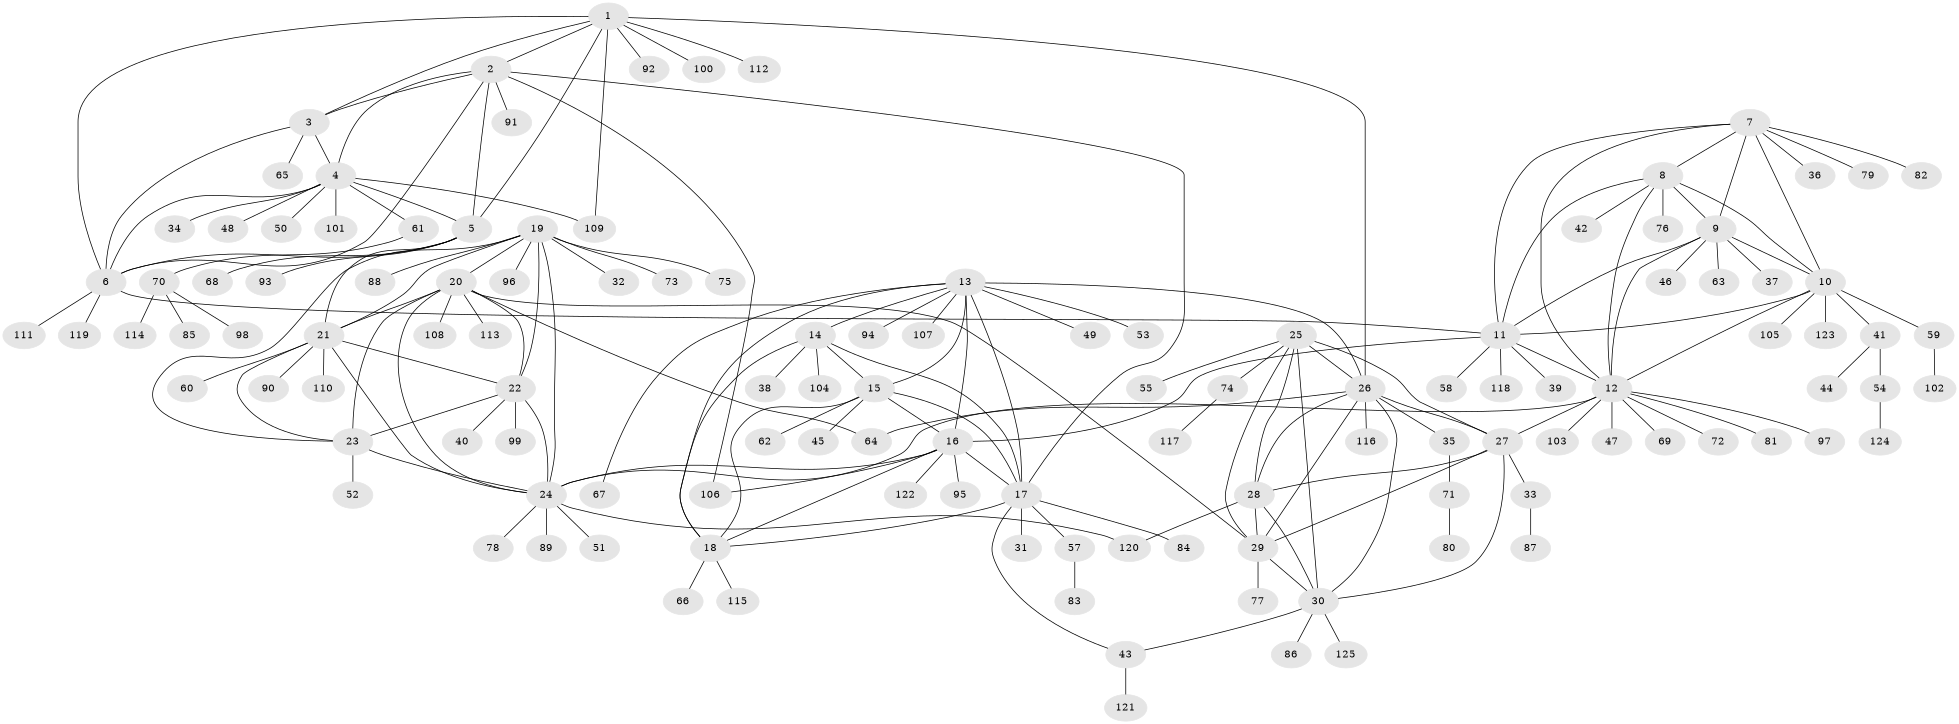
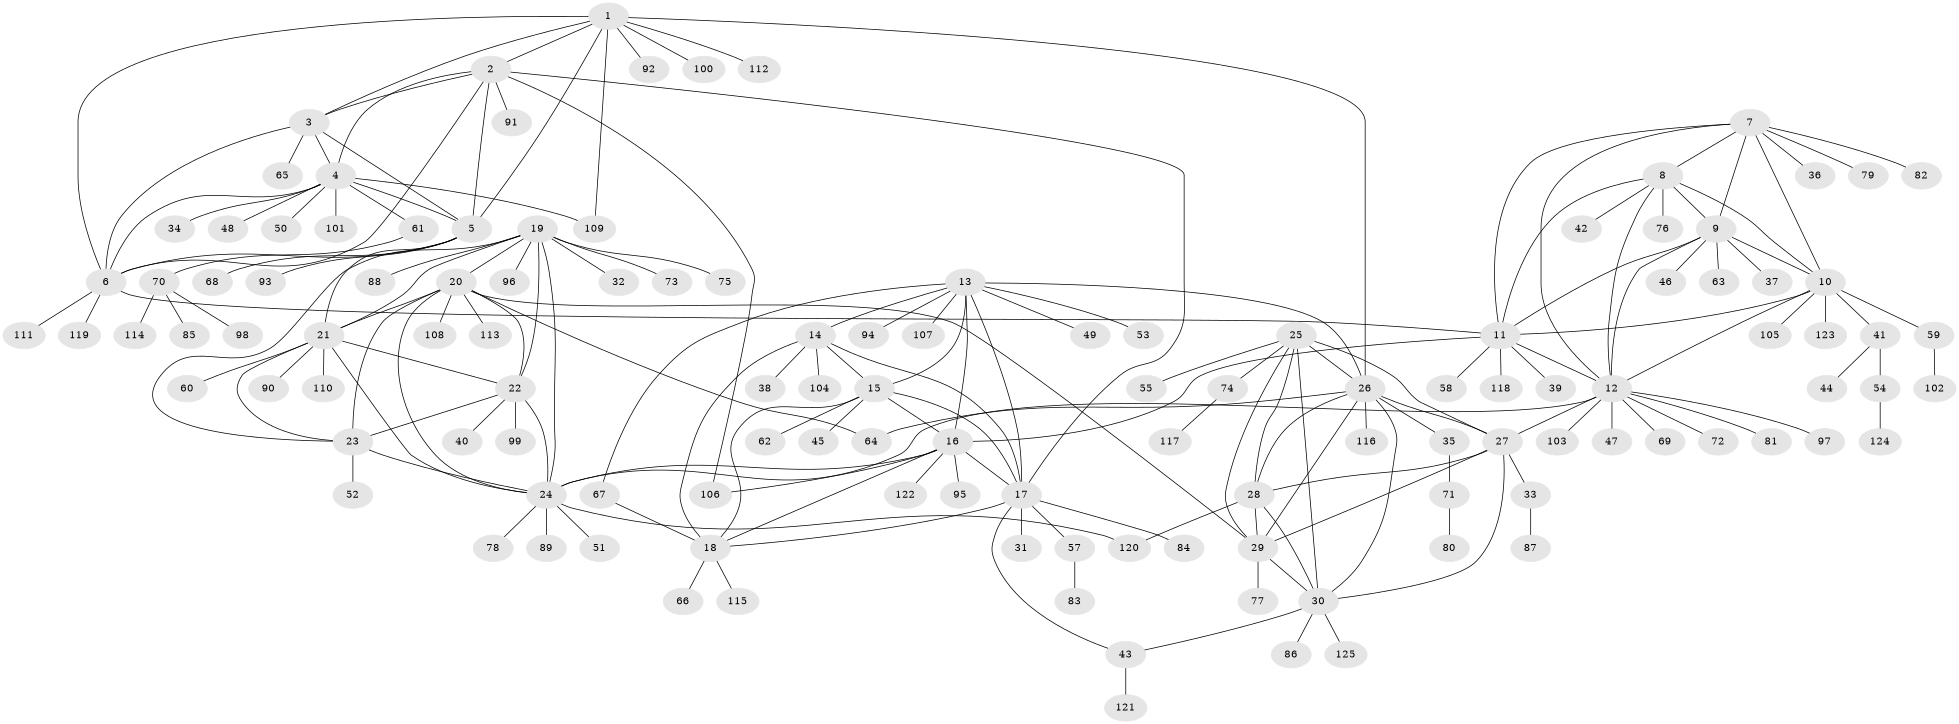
edge "3" -- "5": added
edge "13" -- "18": now "67" -- "18"
